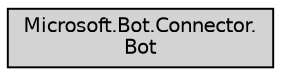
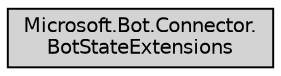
node "Microsoft.Bot.Connector. Bot": label "Microsoft.Bot.Connector. Bot" -> "Microsoft.Bot.Connector. BotStateExtensions"
